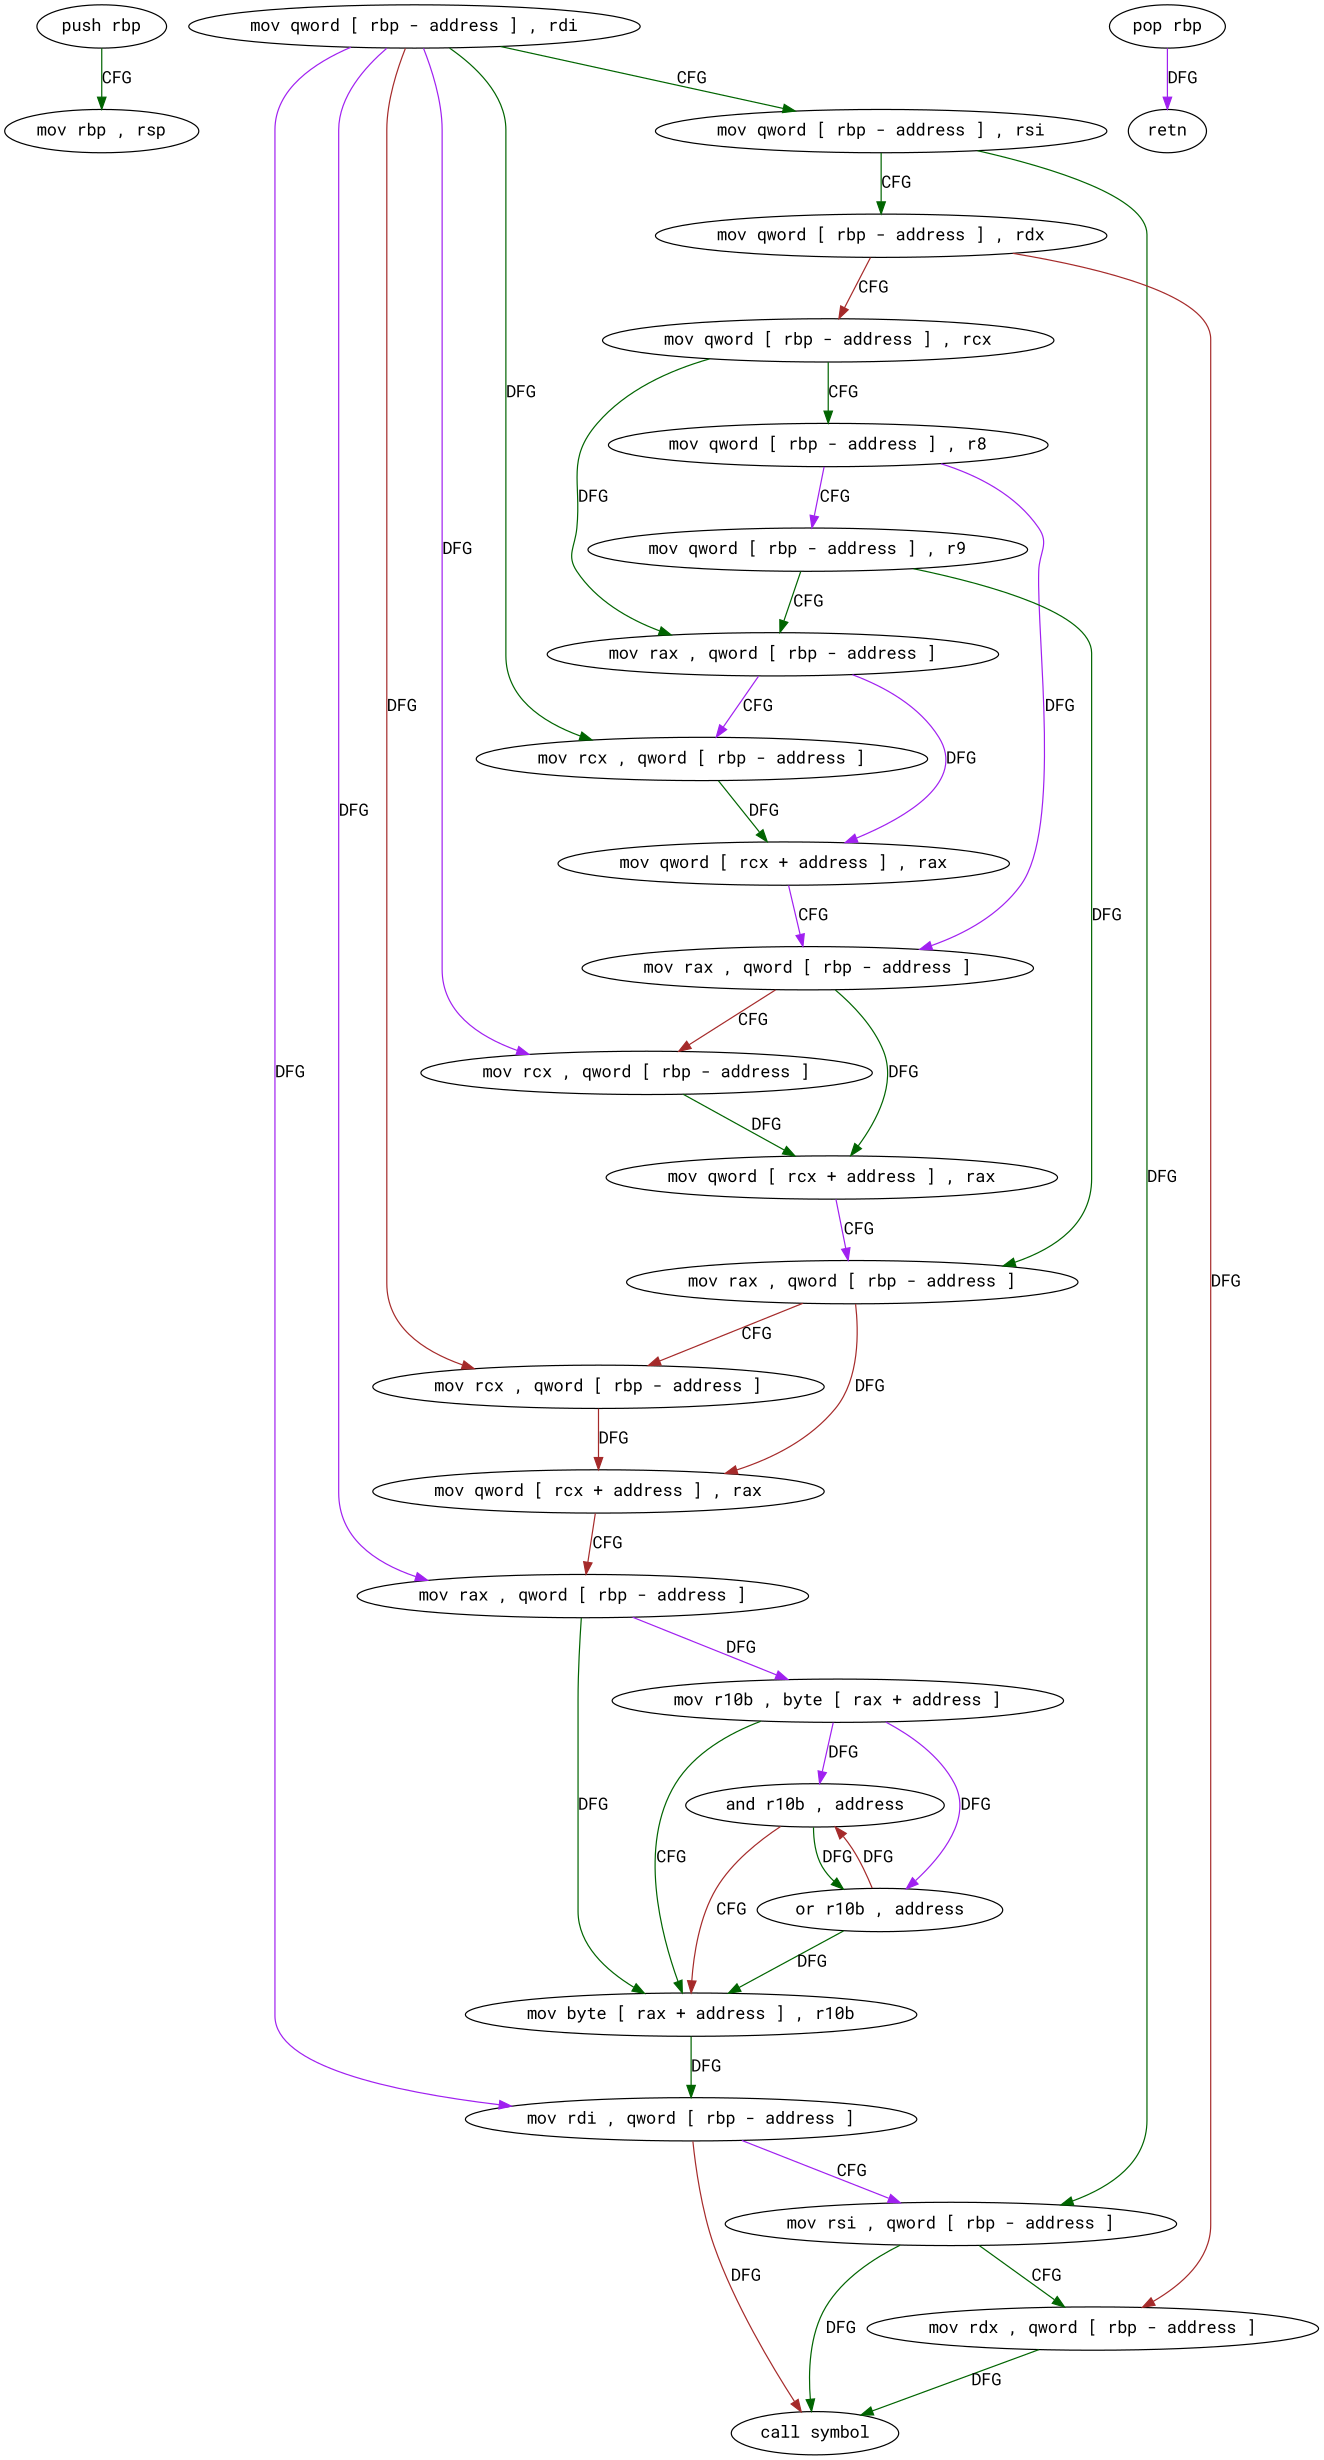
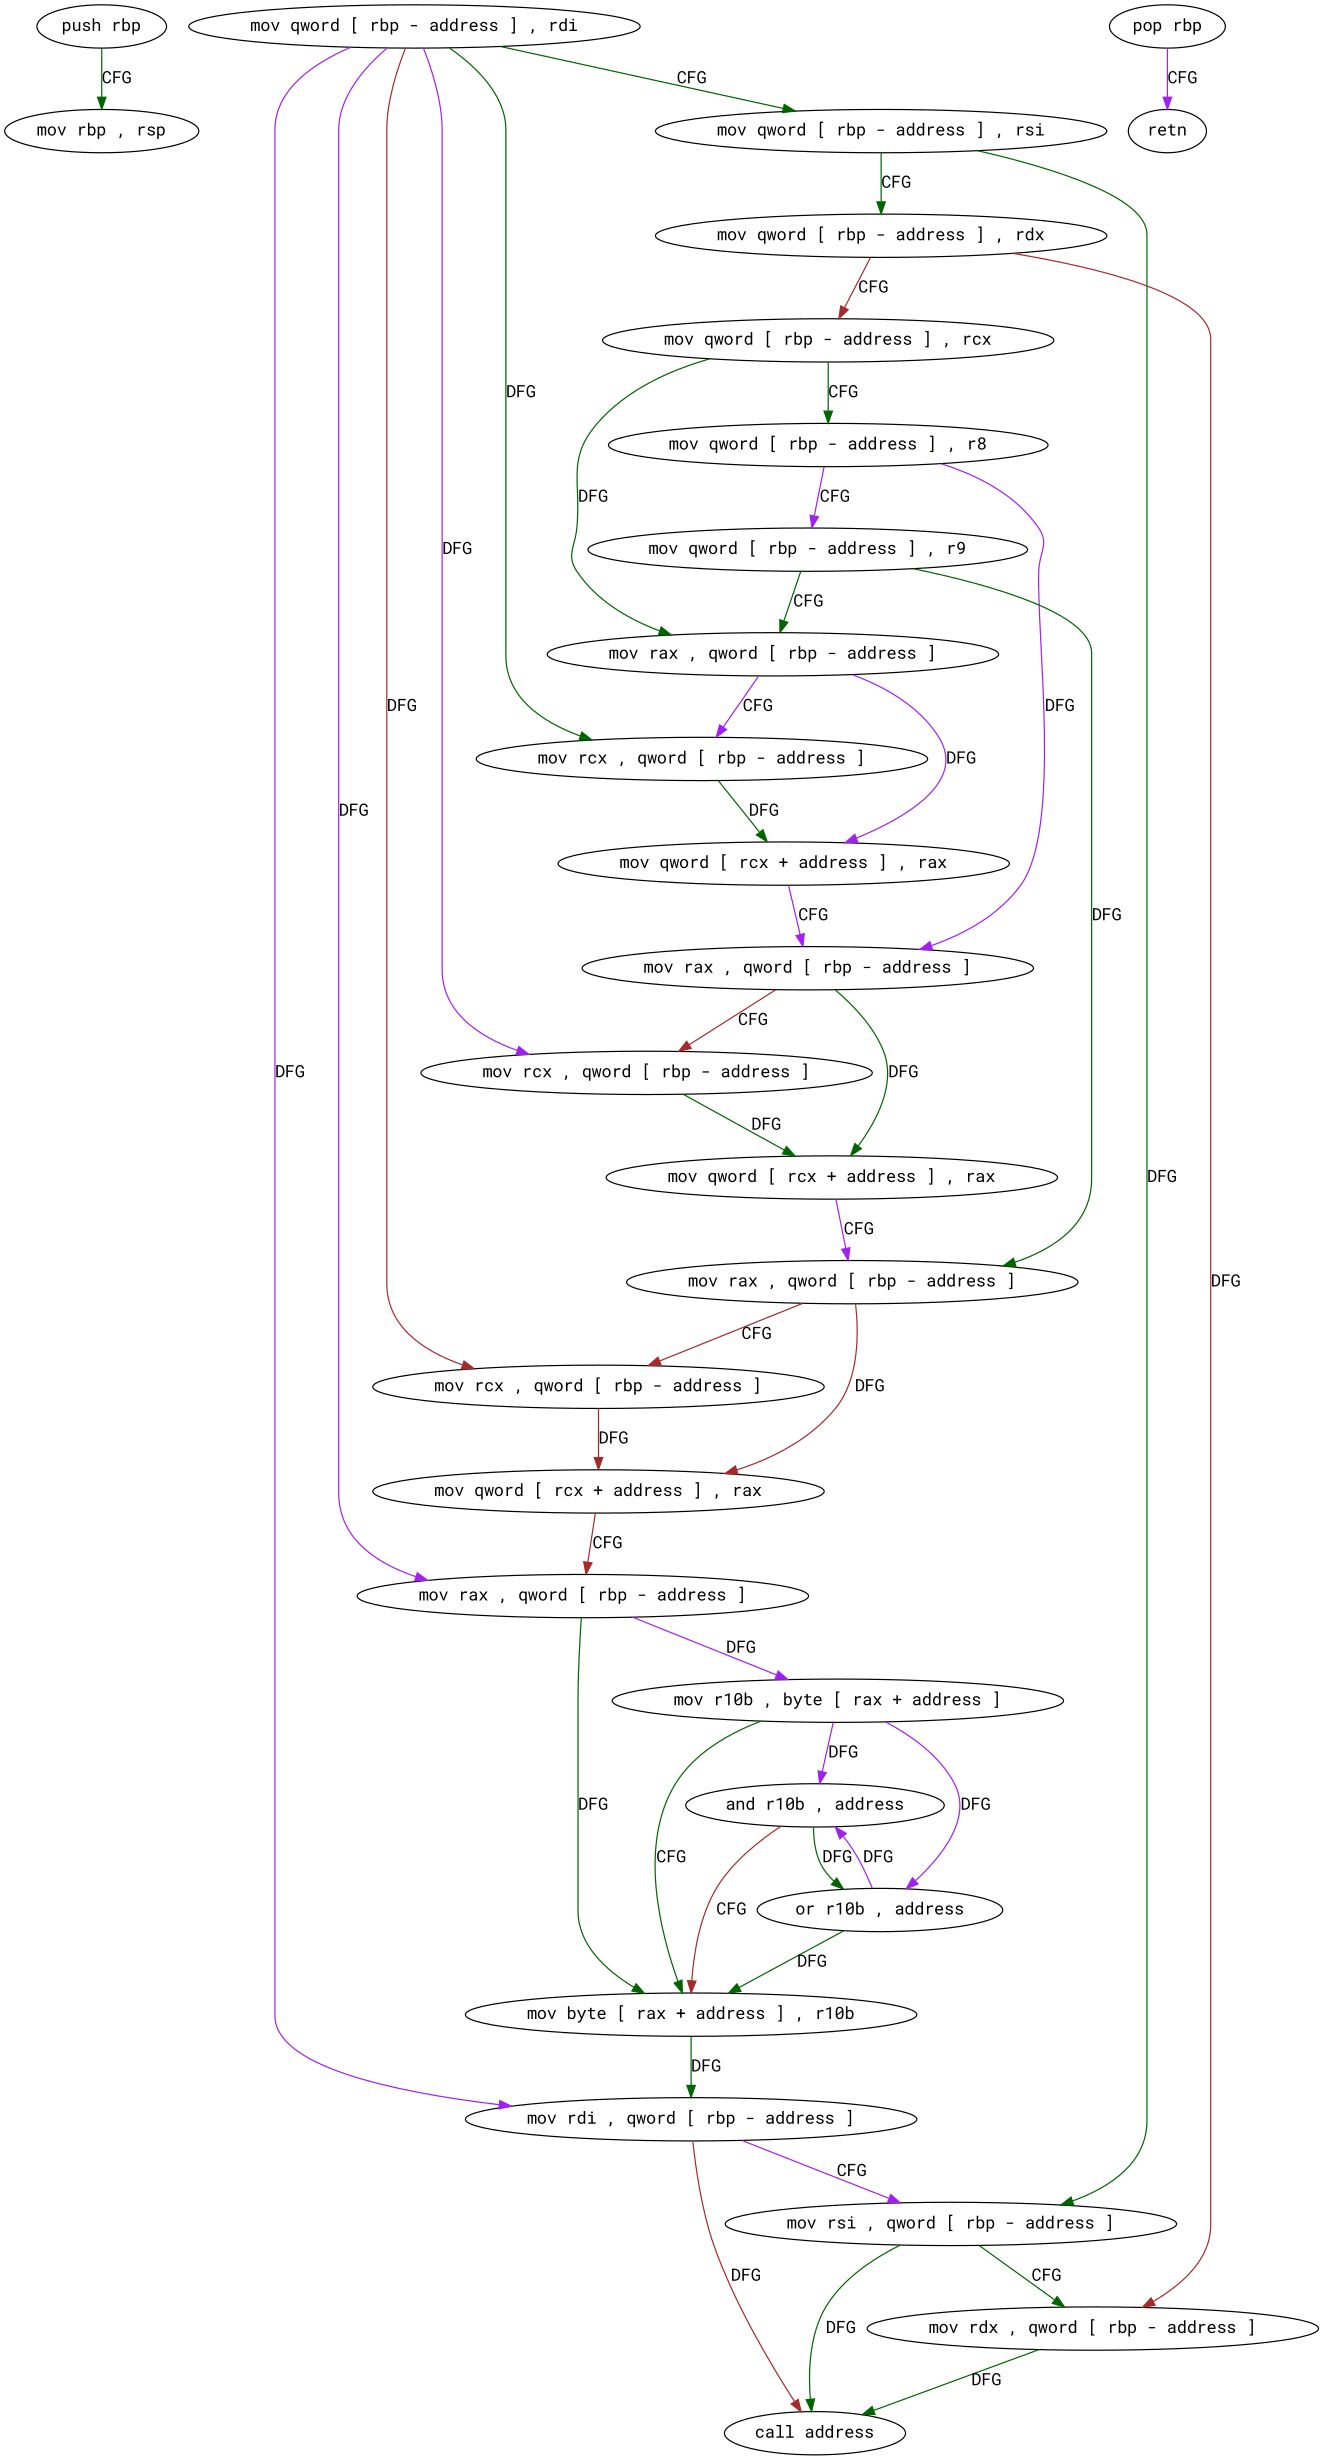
edge "pop rbp" -> "retn": label "DFG" -> "CFG"
edge "or r10b , address" -> "and r10b , address": color brown -> purple
node "call symbol": label "call symbol" -> "call address"
